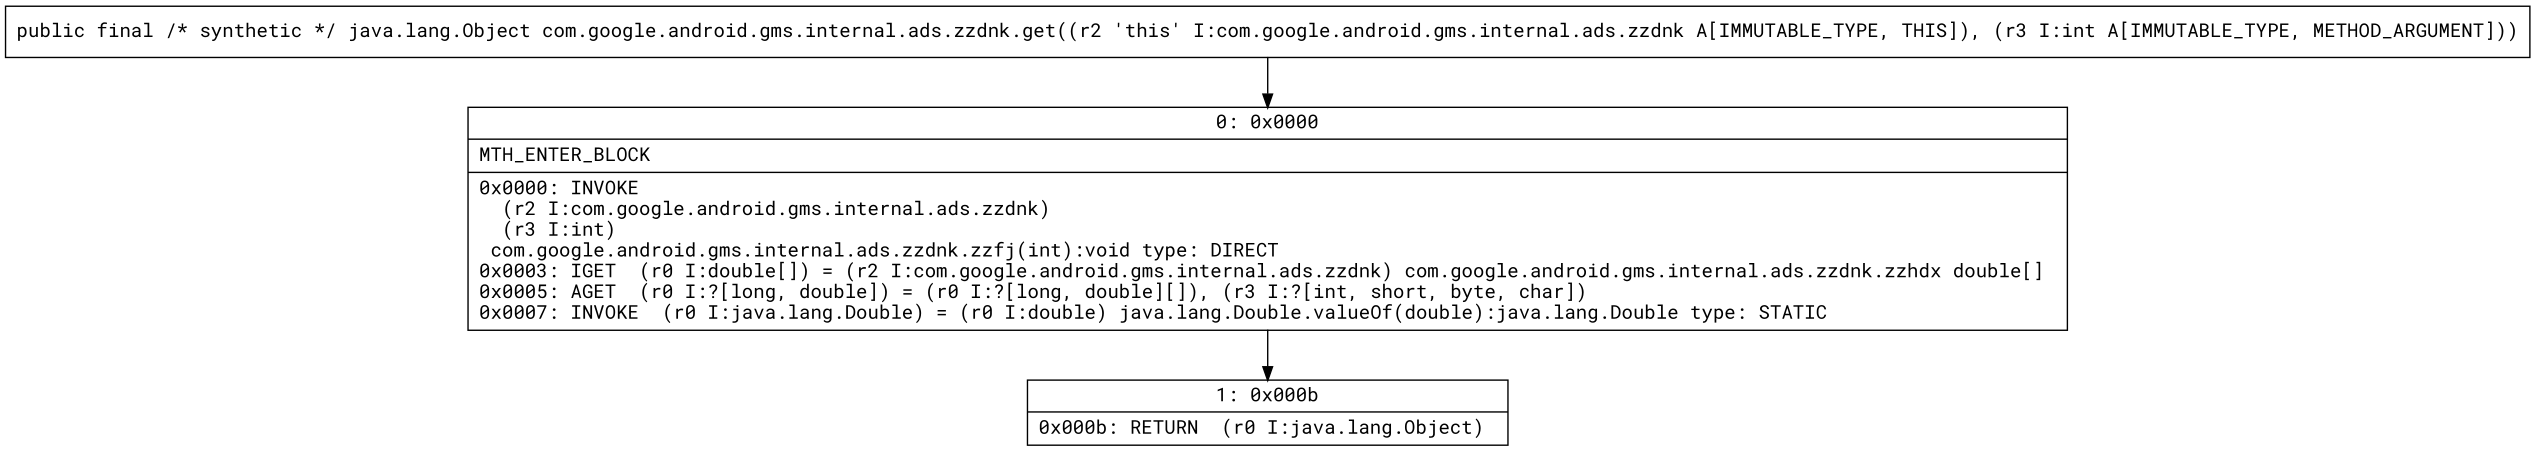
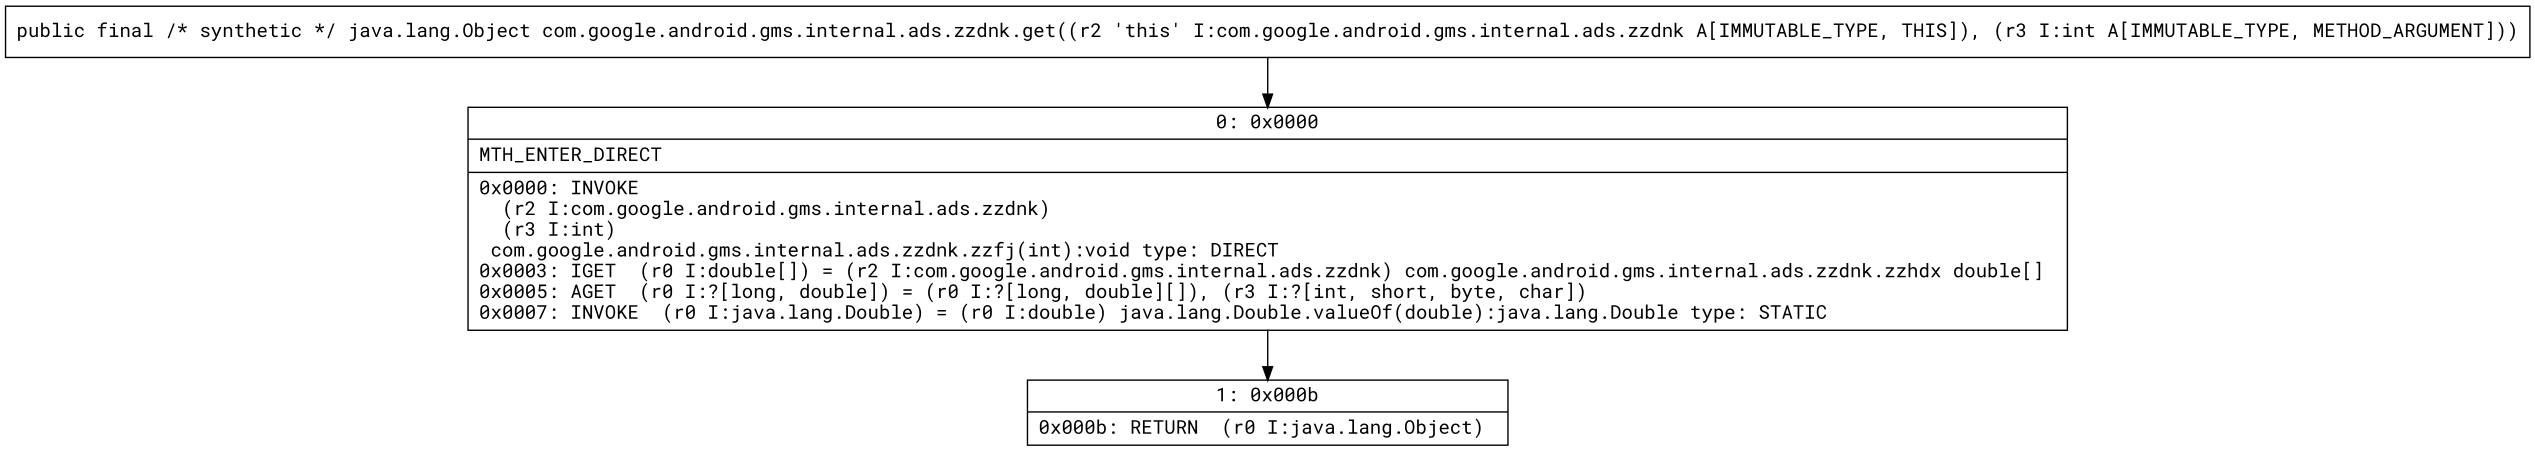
node "0: 0x0000": text "MTH_ENTER_BLOCK" -> "MTH_ENTER_DIRECT"
